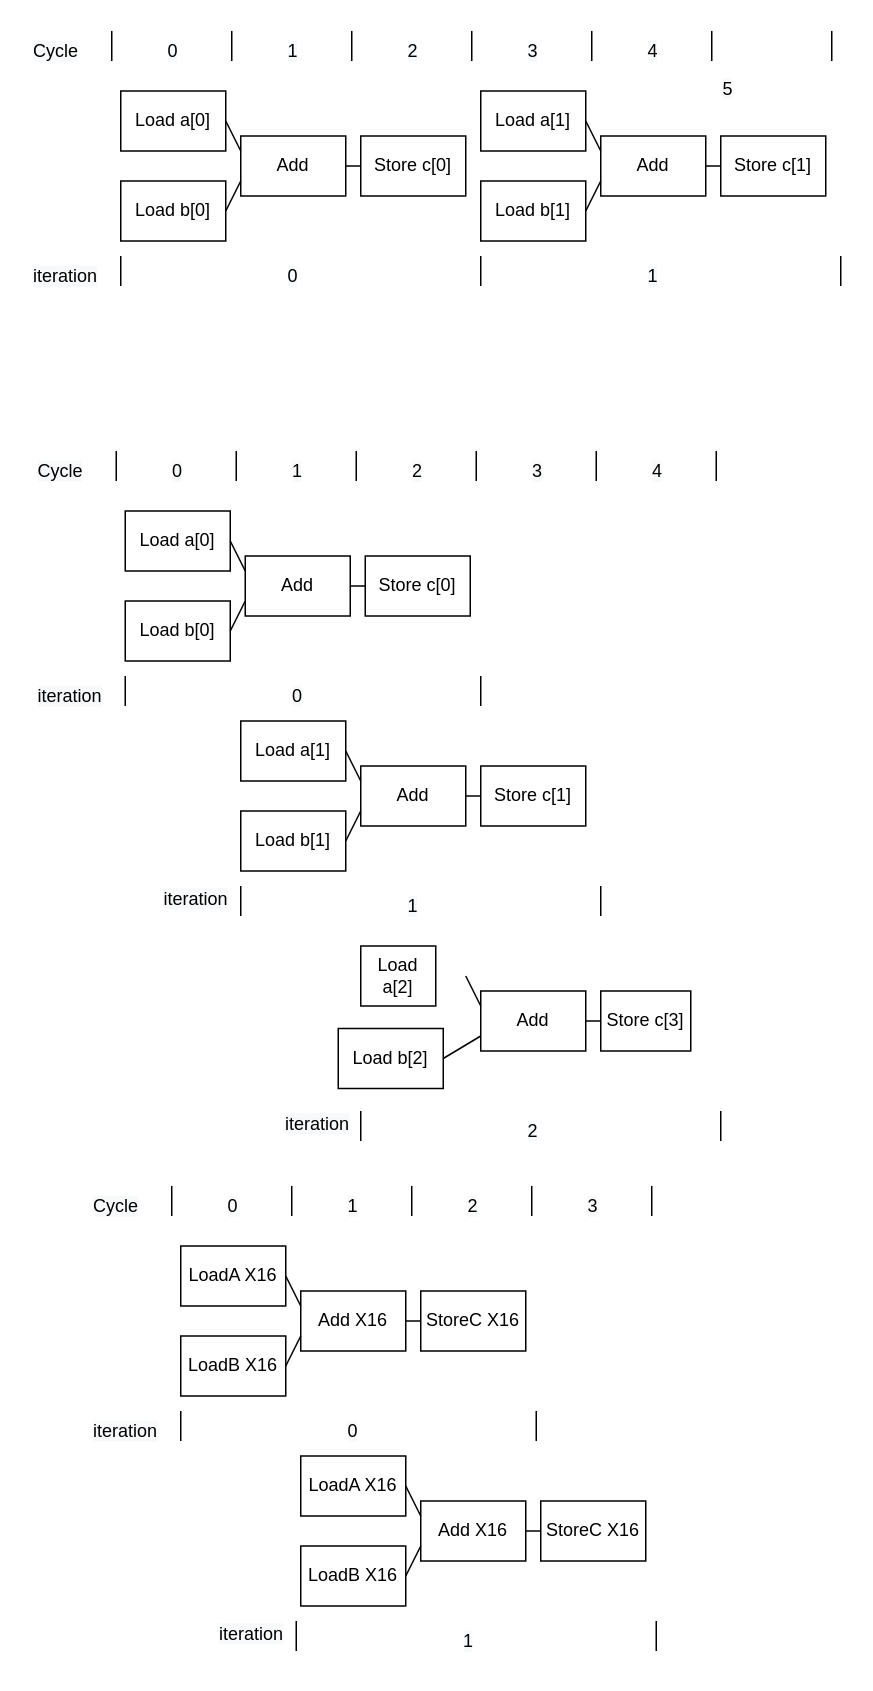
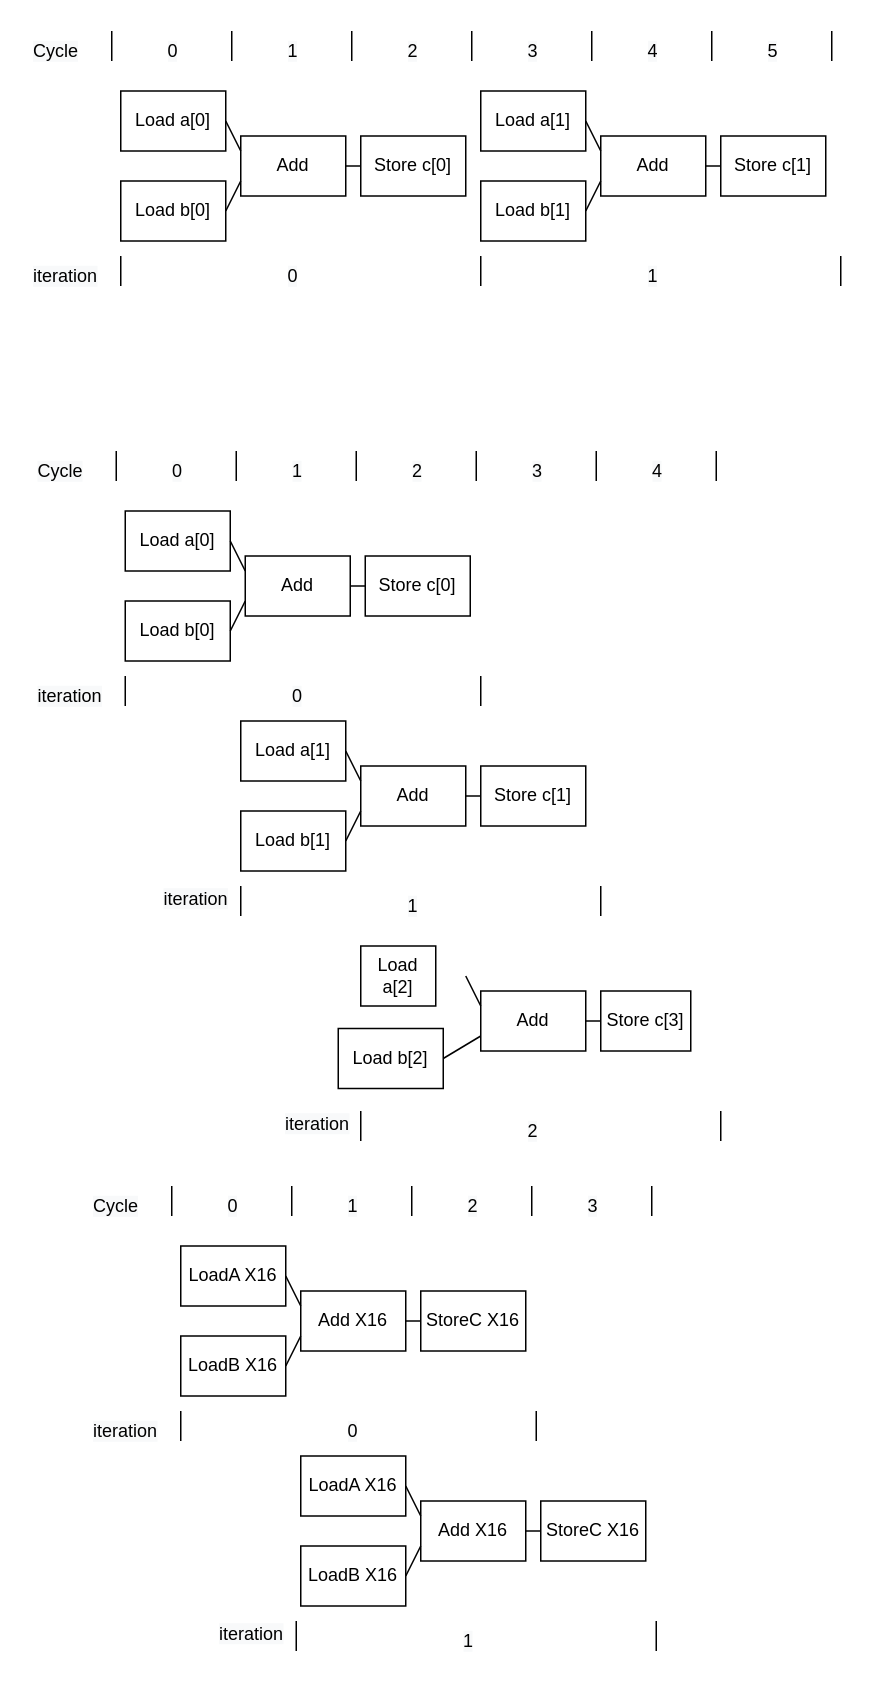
node "5": moved (728, 83) -> (773, 46)
